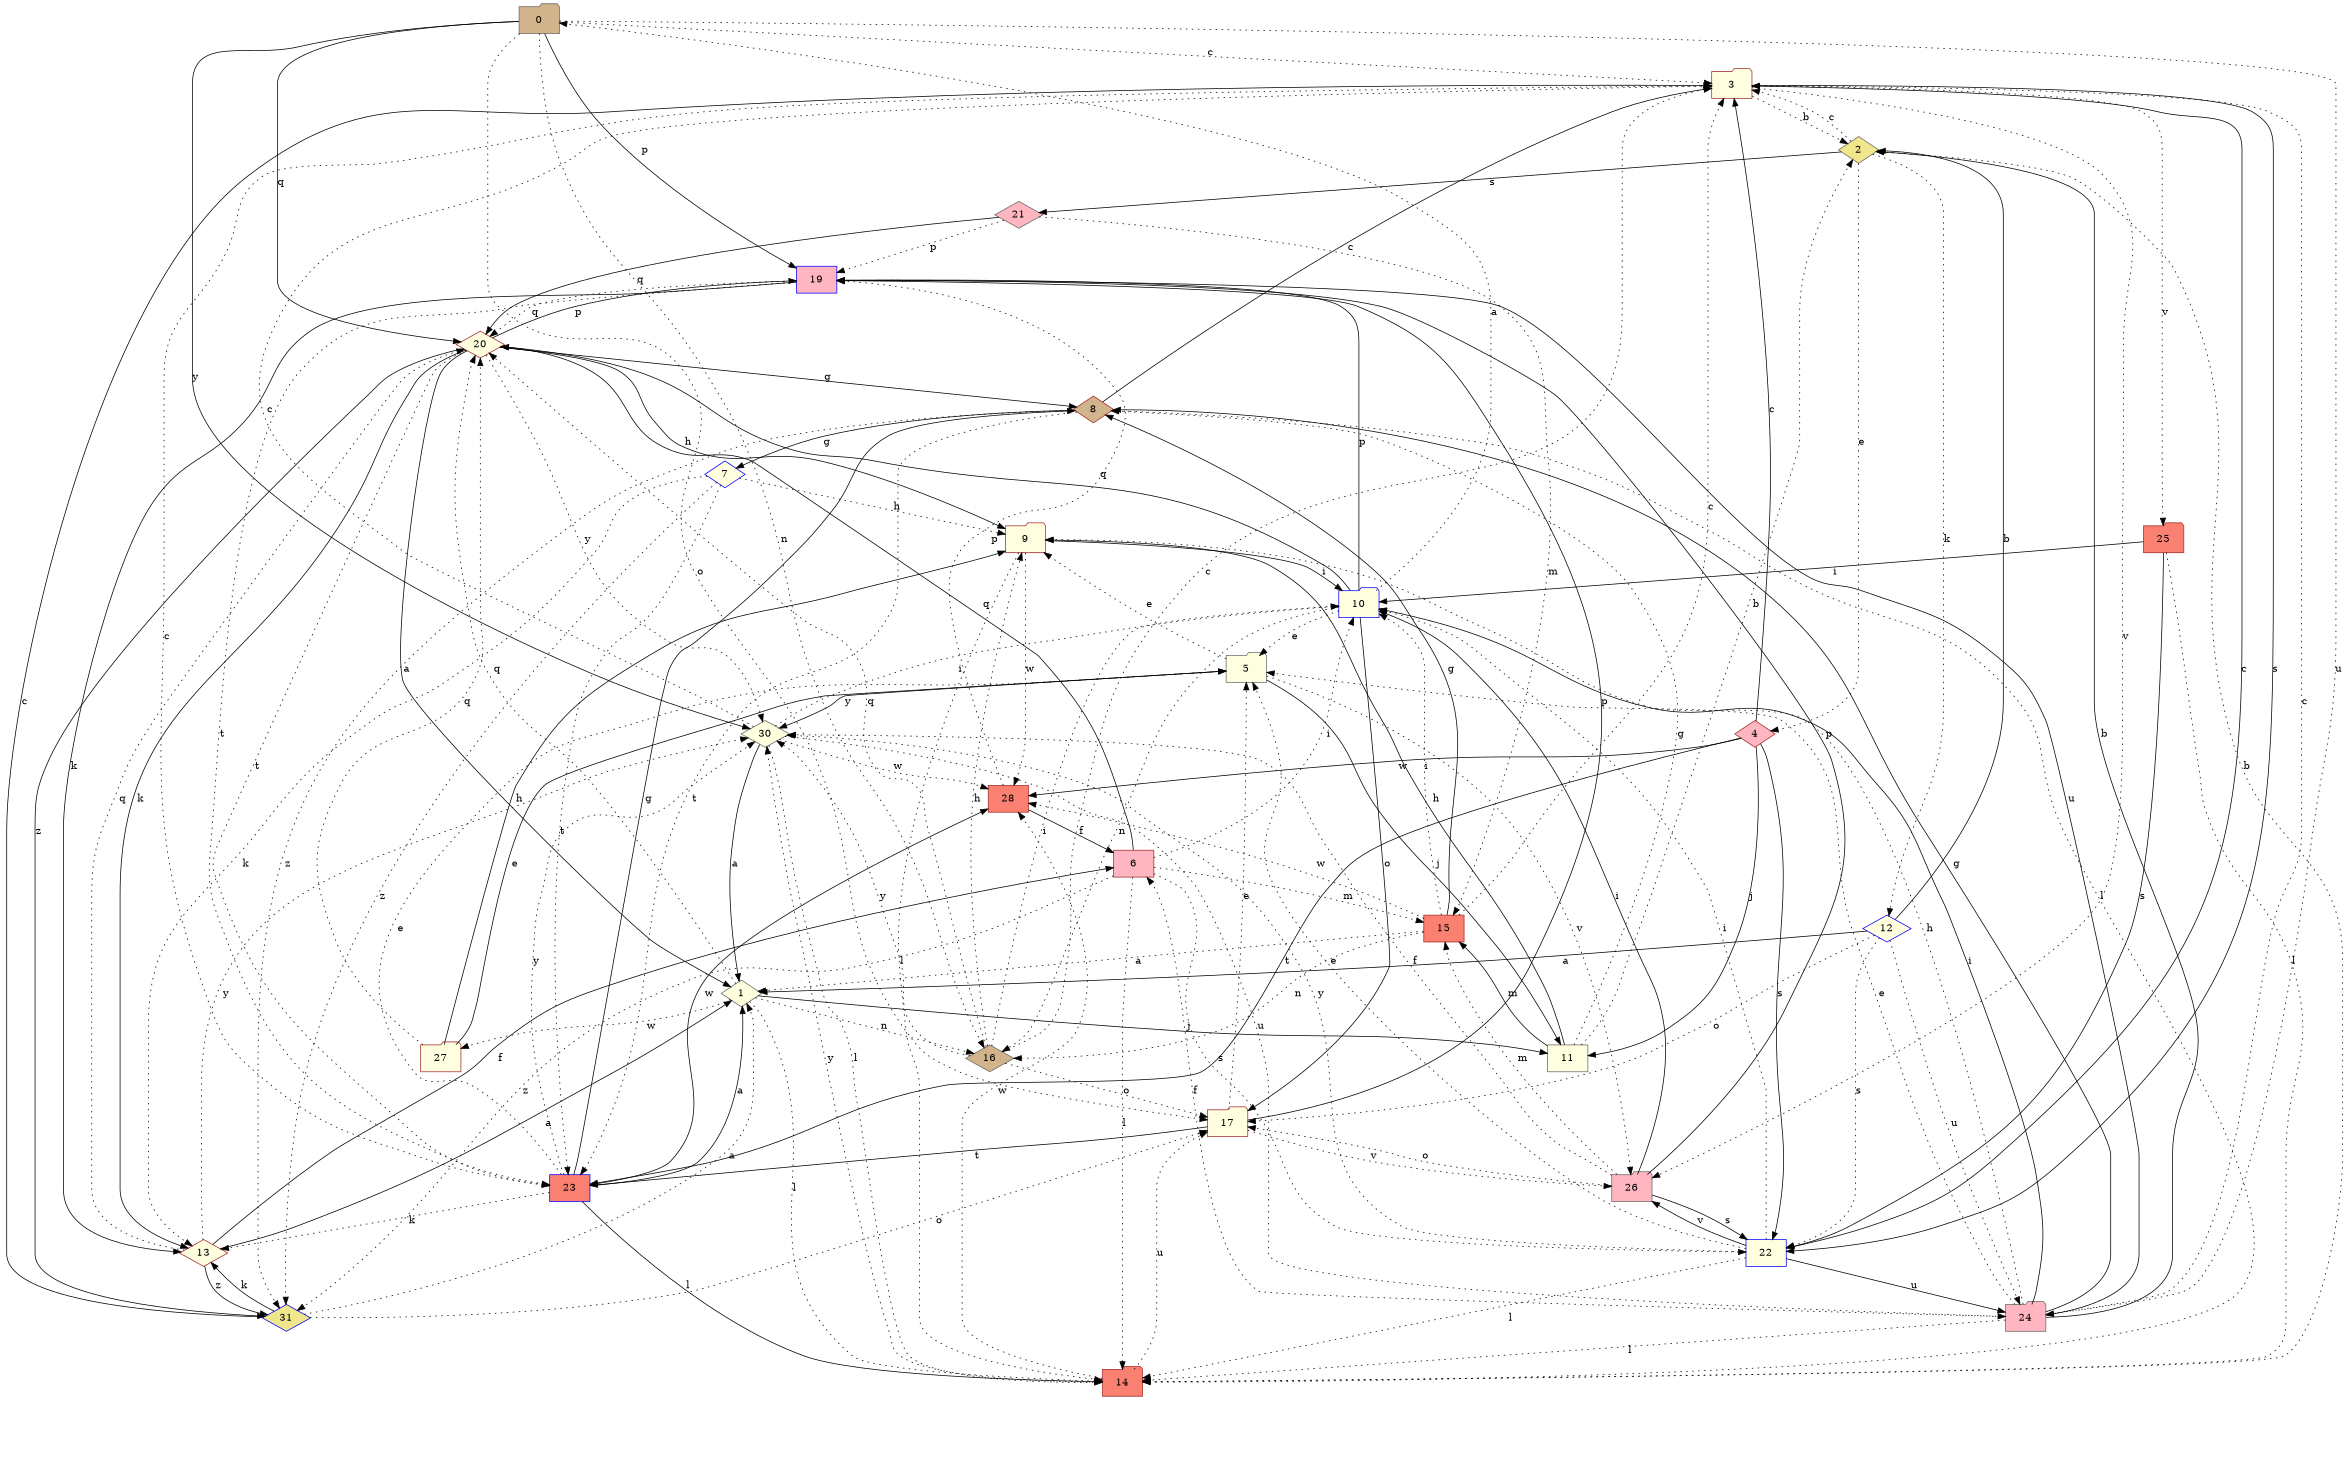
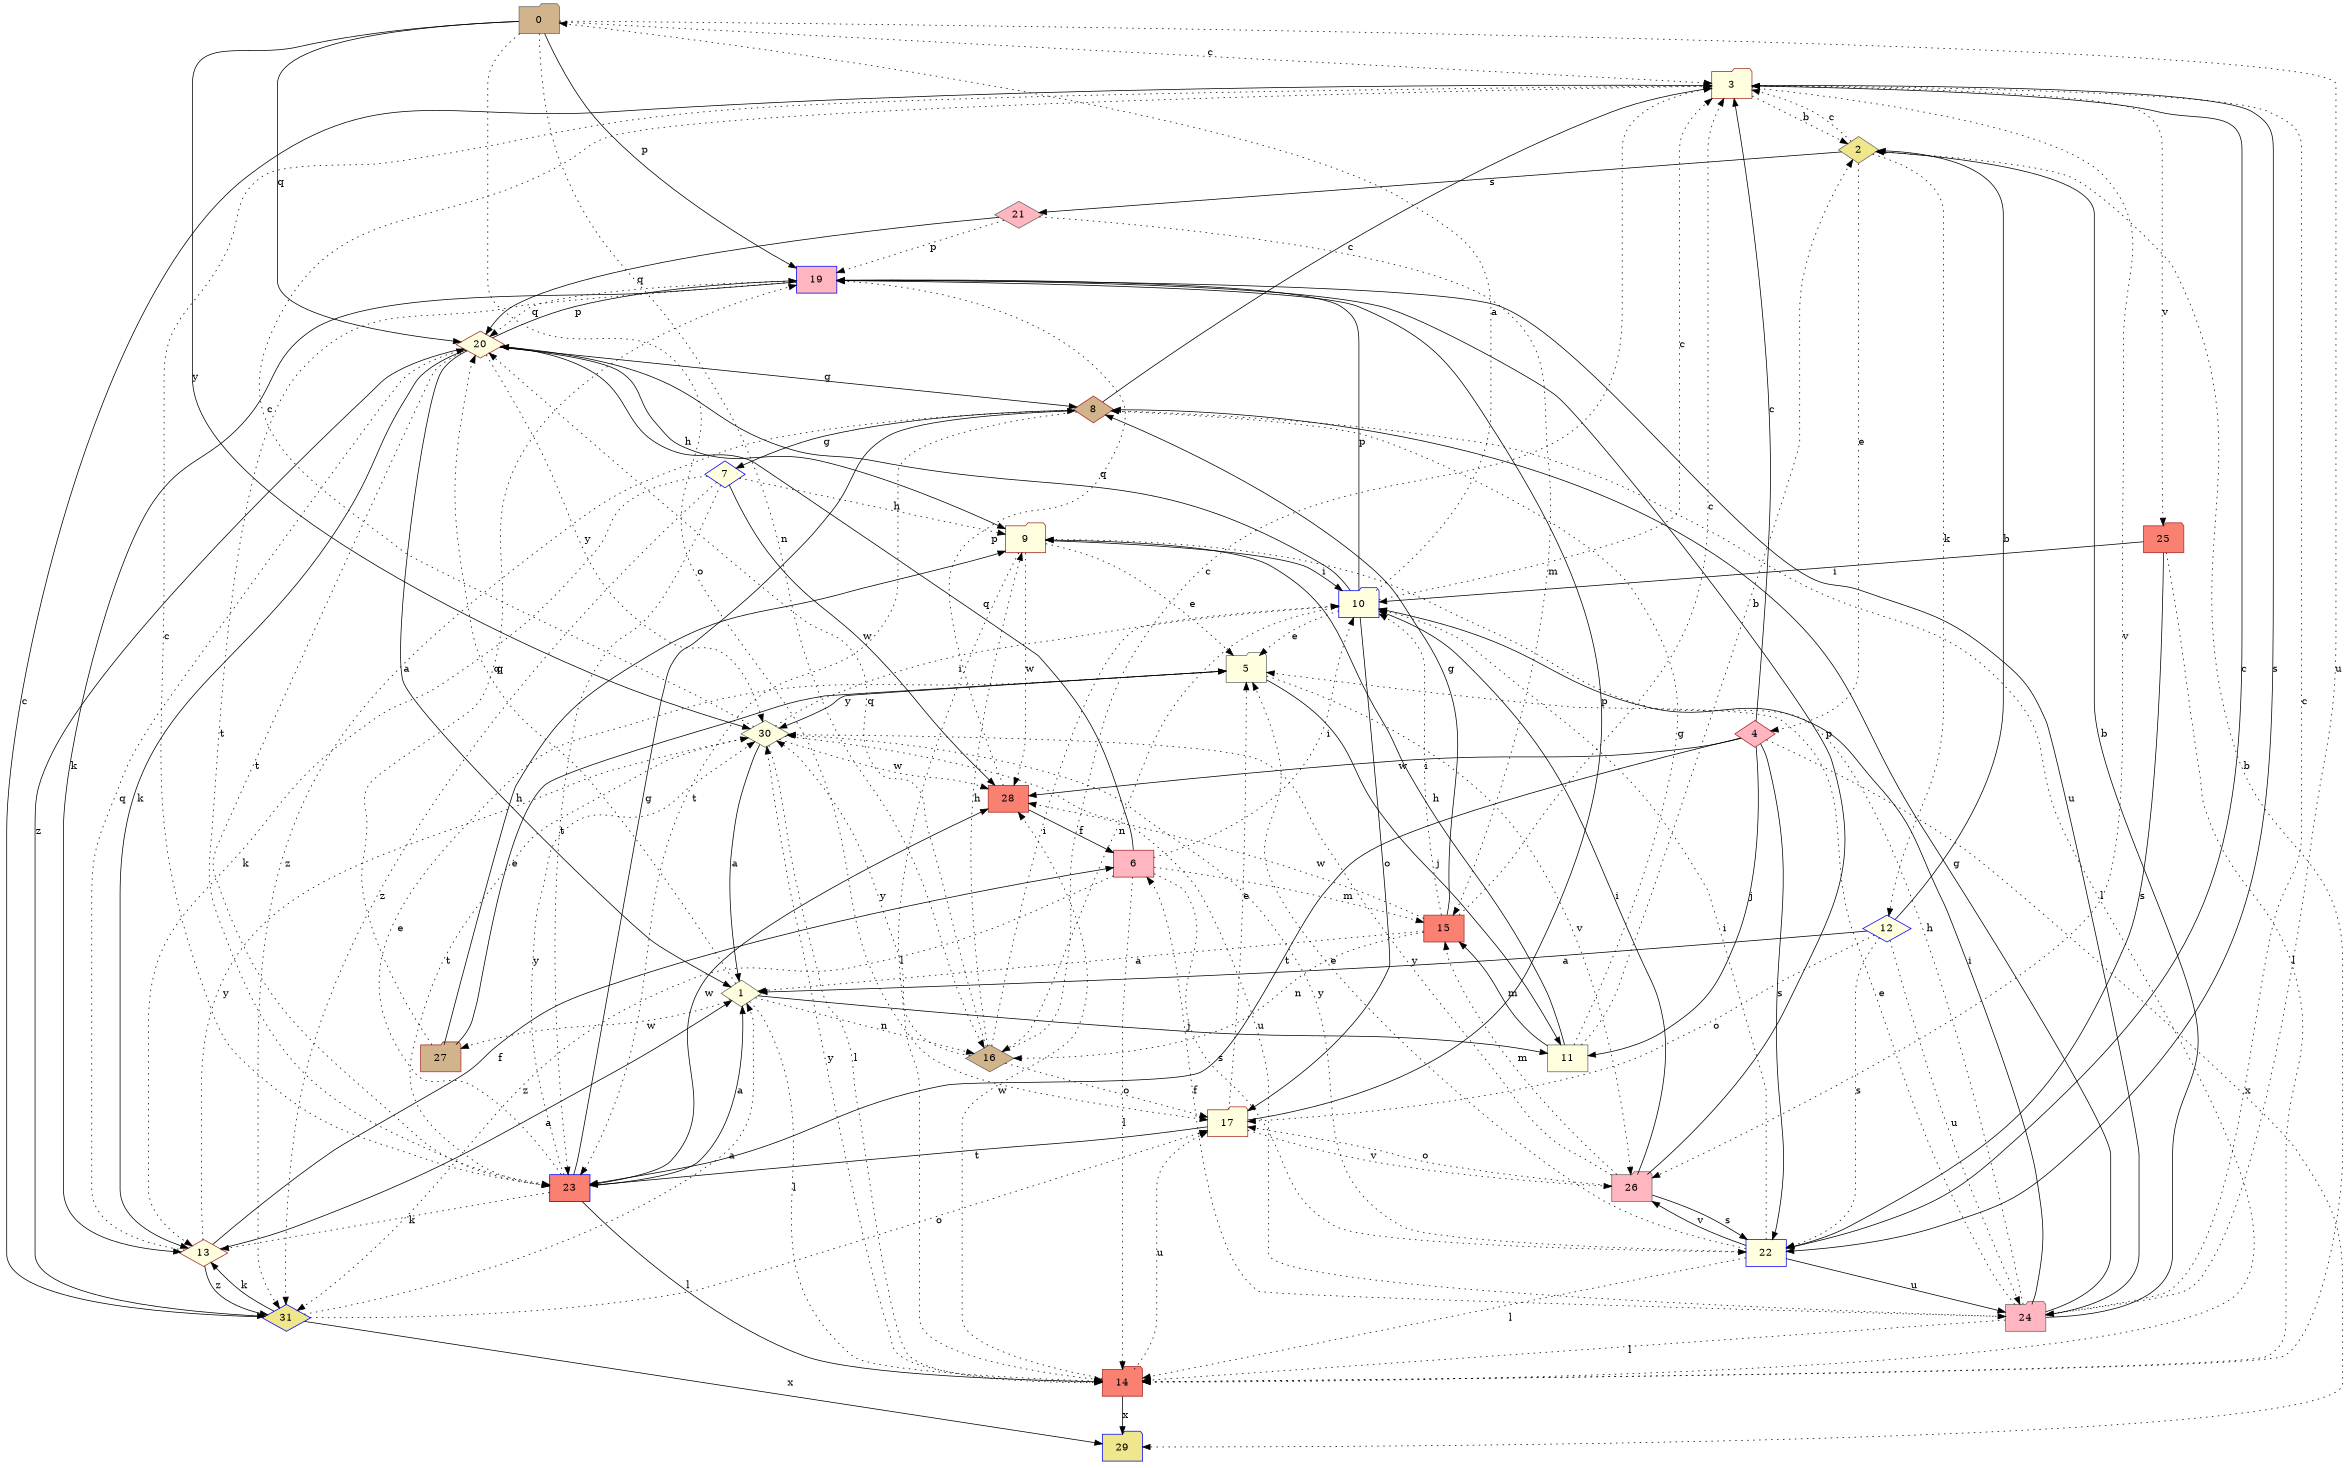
edge "10" -> "3": added, label "c"
edge "5" -> "9": reversed
edge "7" -> "28": added, label "w"
edge "27" -> "20": now "27" -> "19"
edge "30" -> "23": added, label "t"
edge "26" -> "30": label "f" -> "y"
node "27": fillcolor lightyellow -> tan
node "29": added
